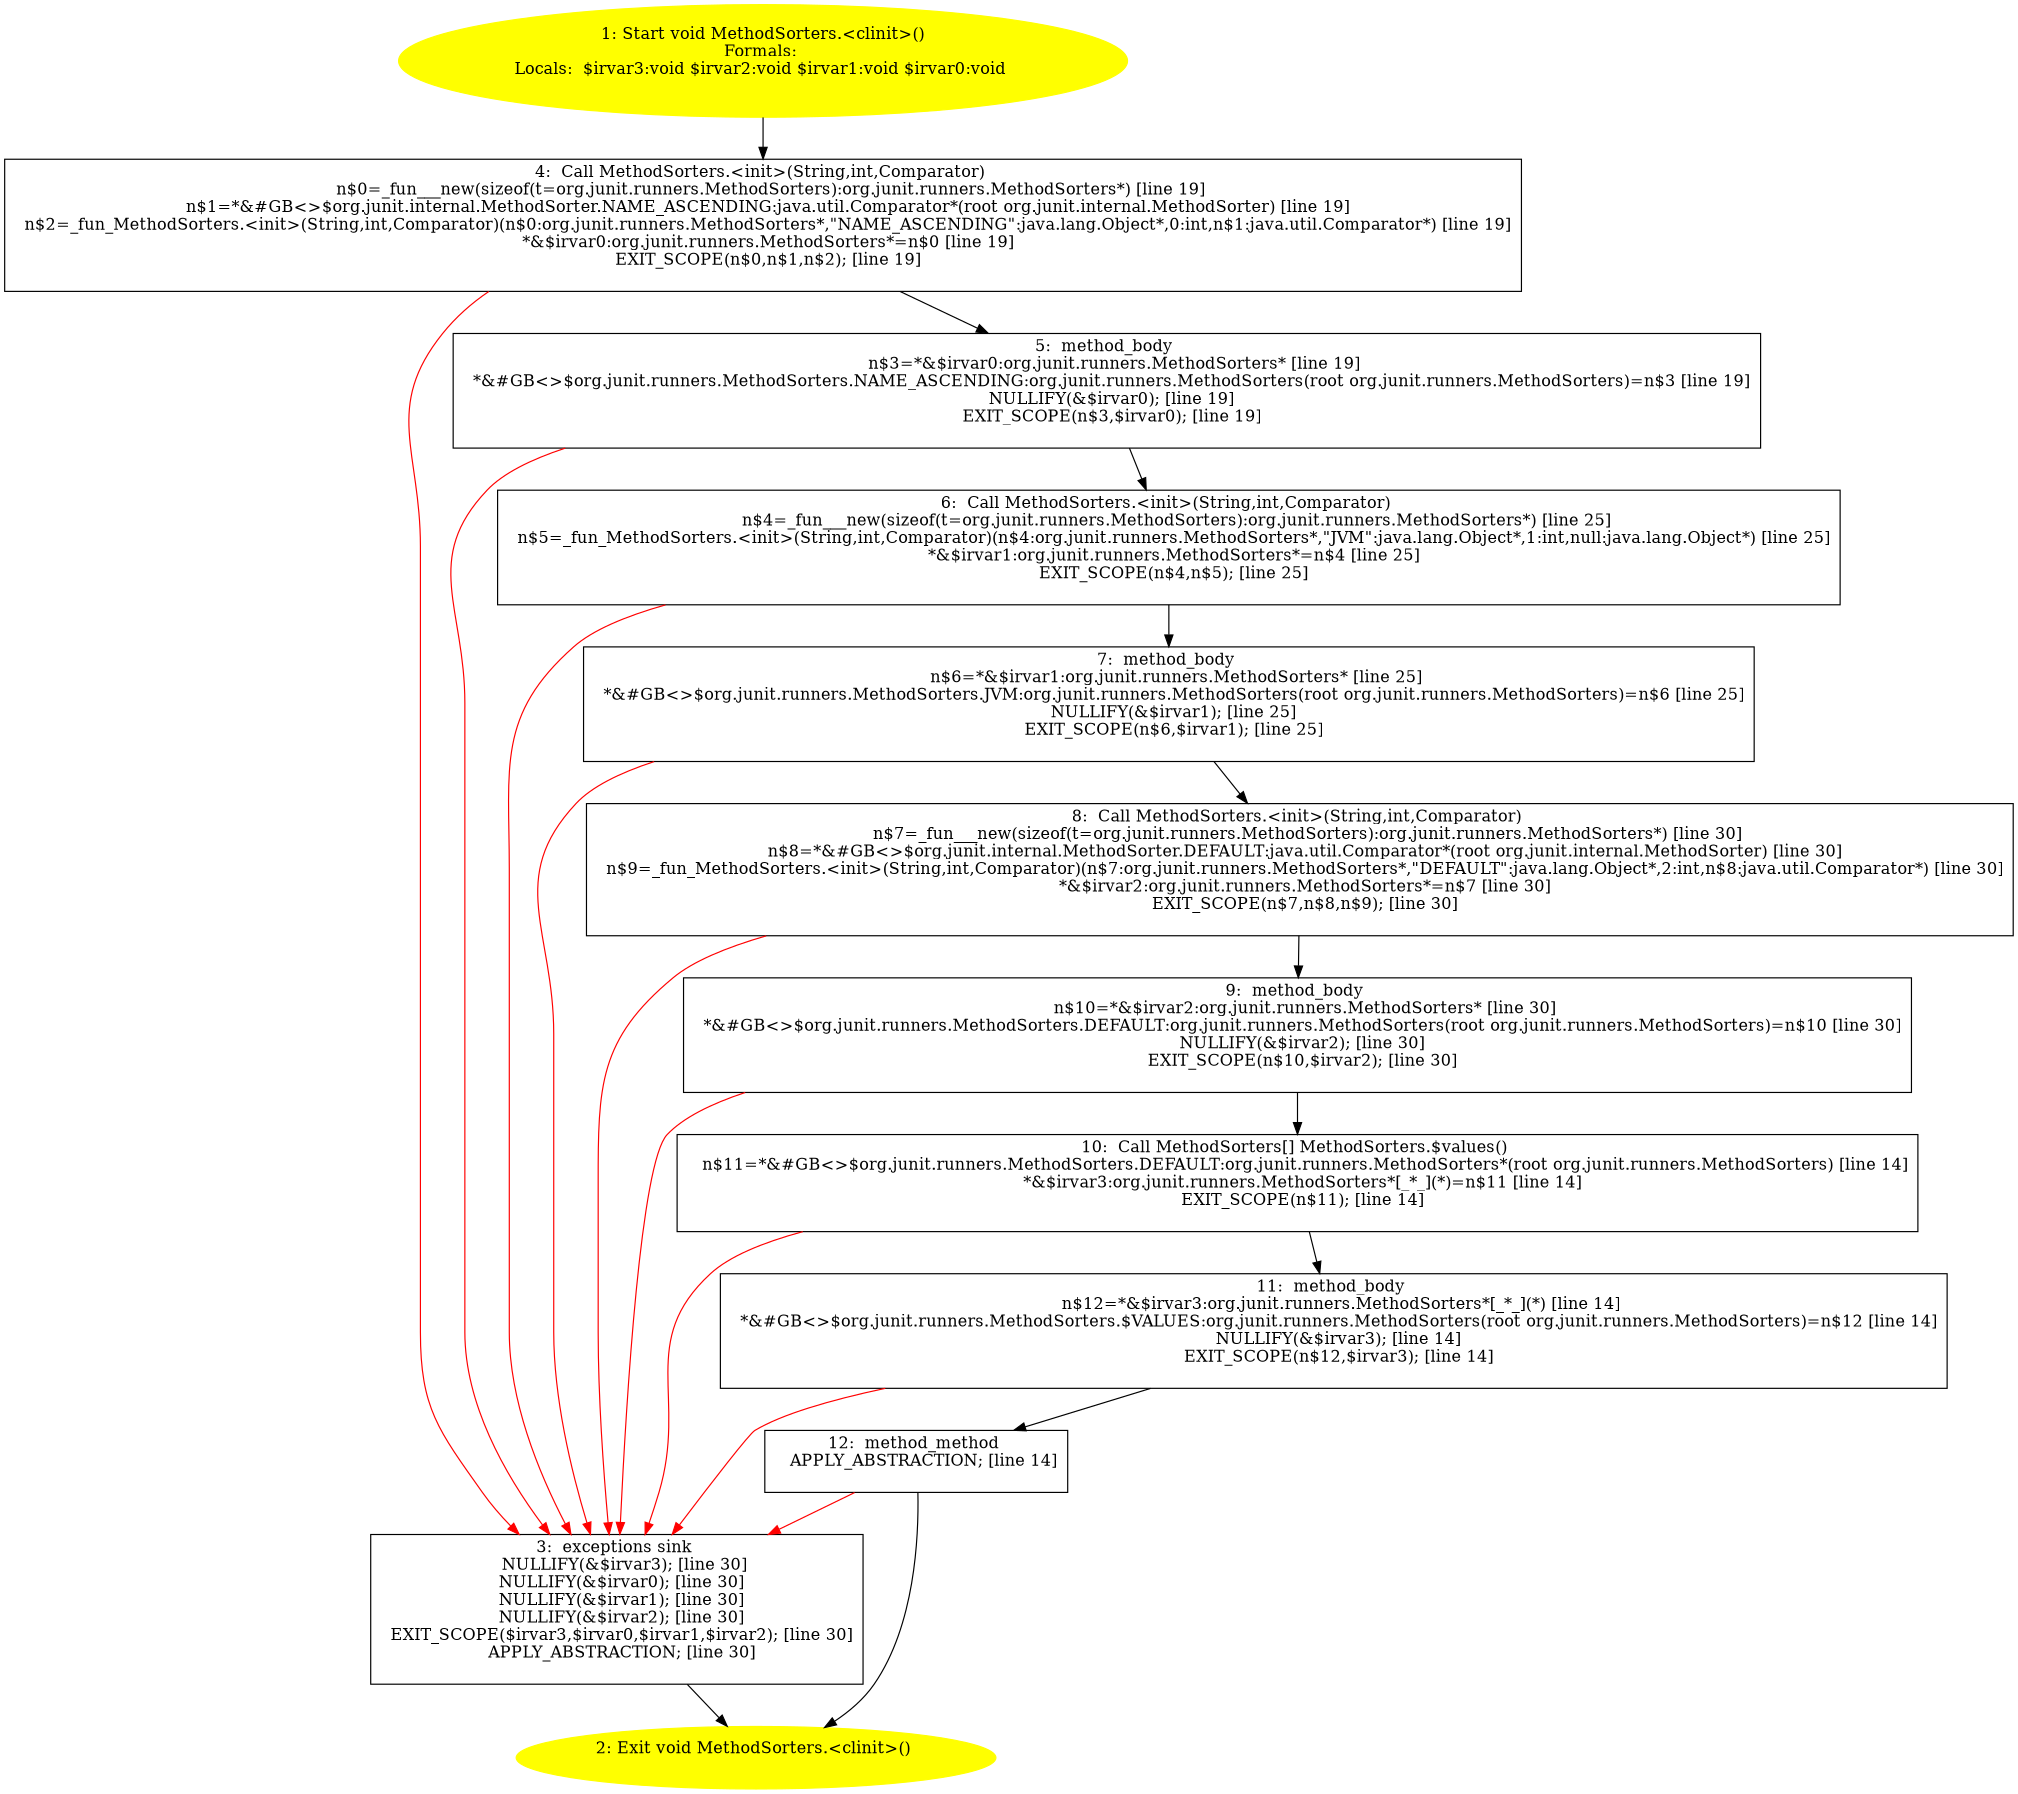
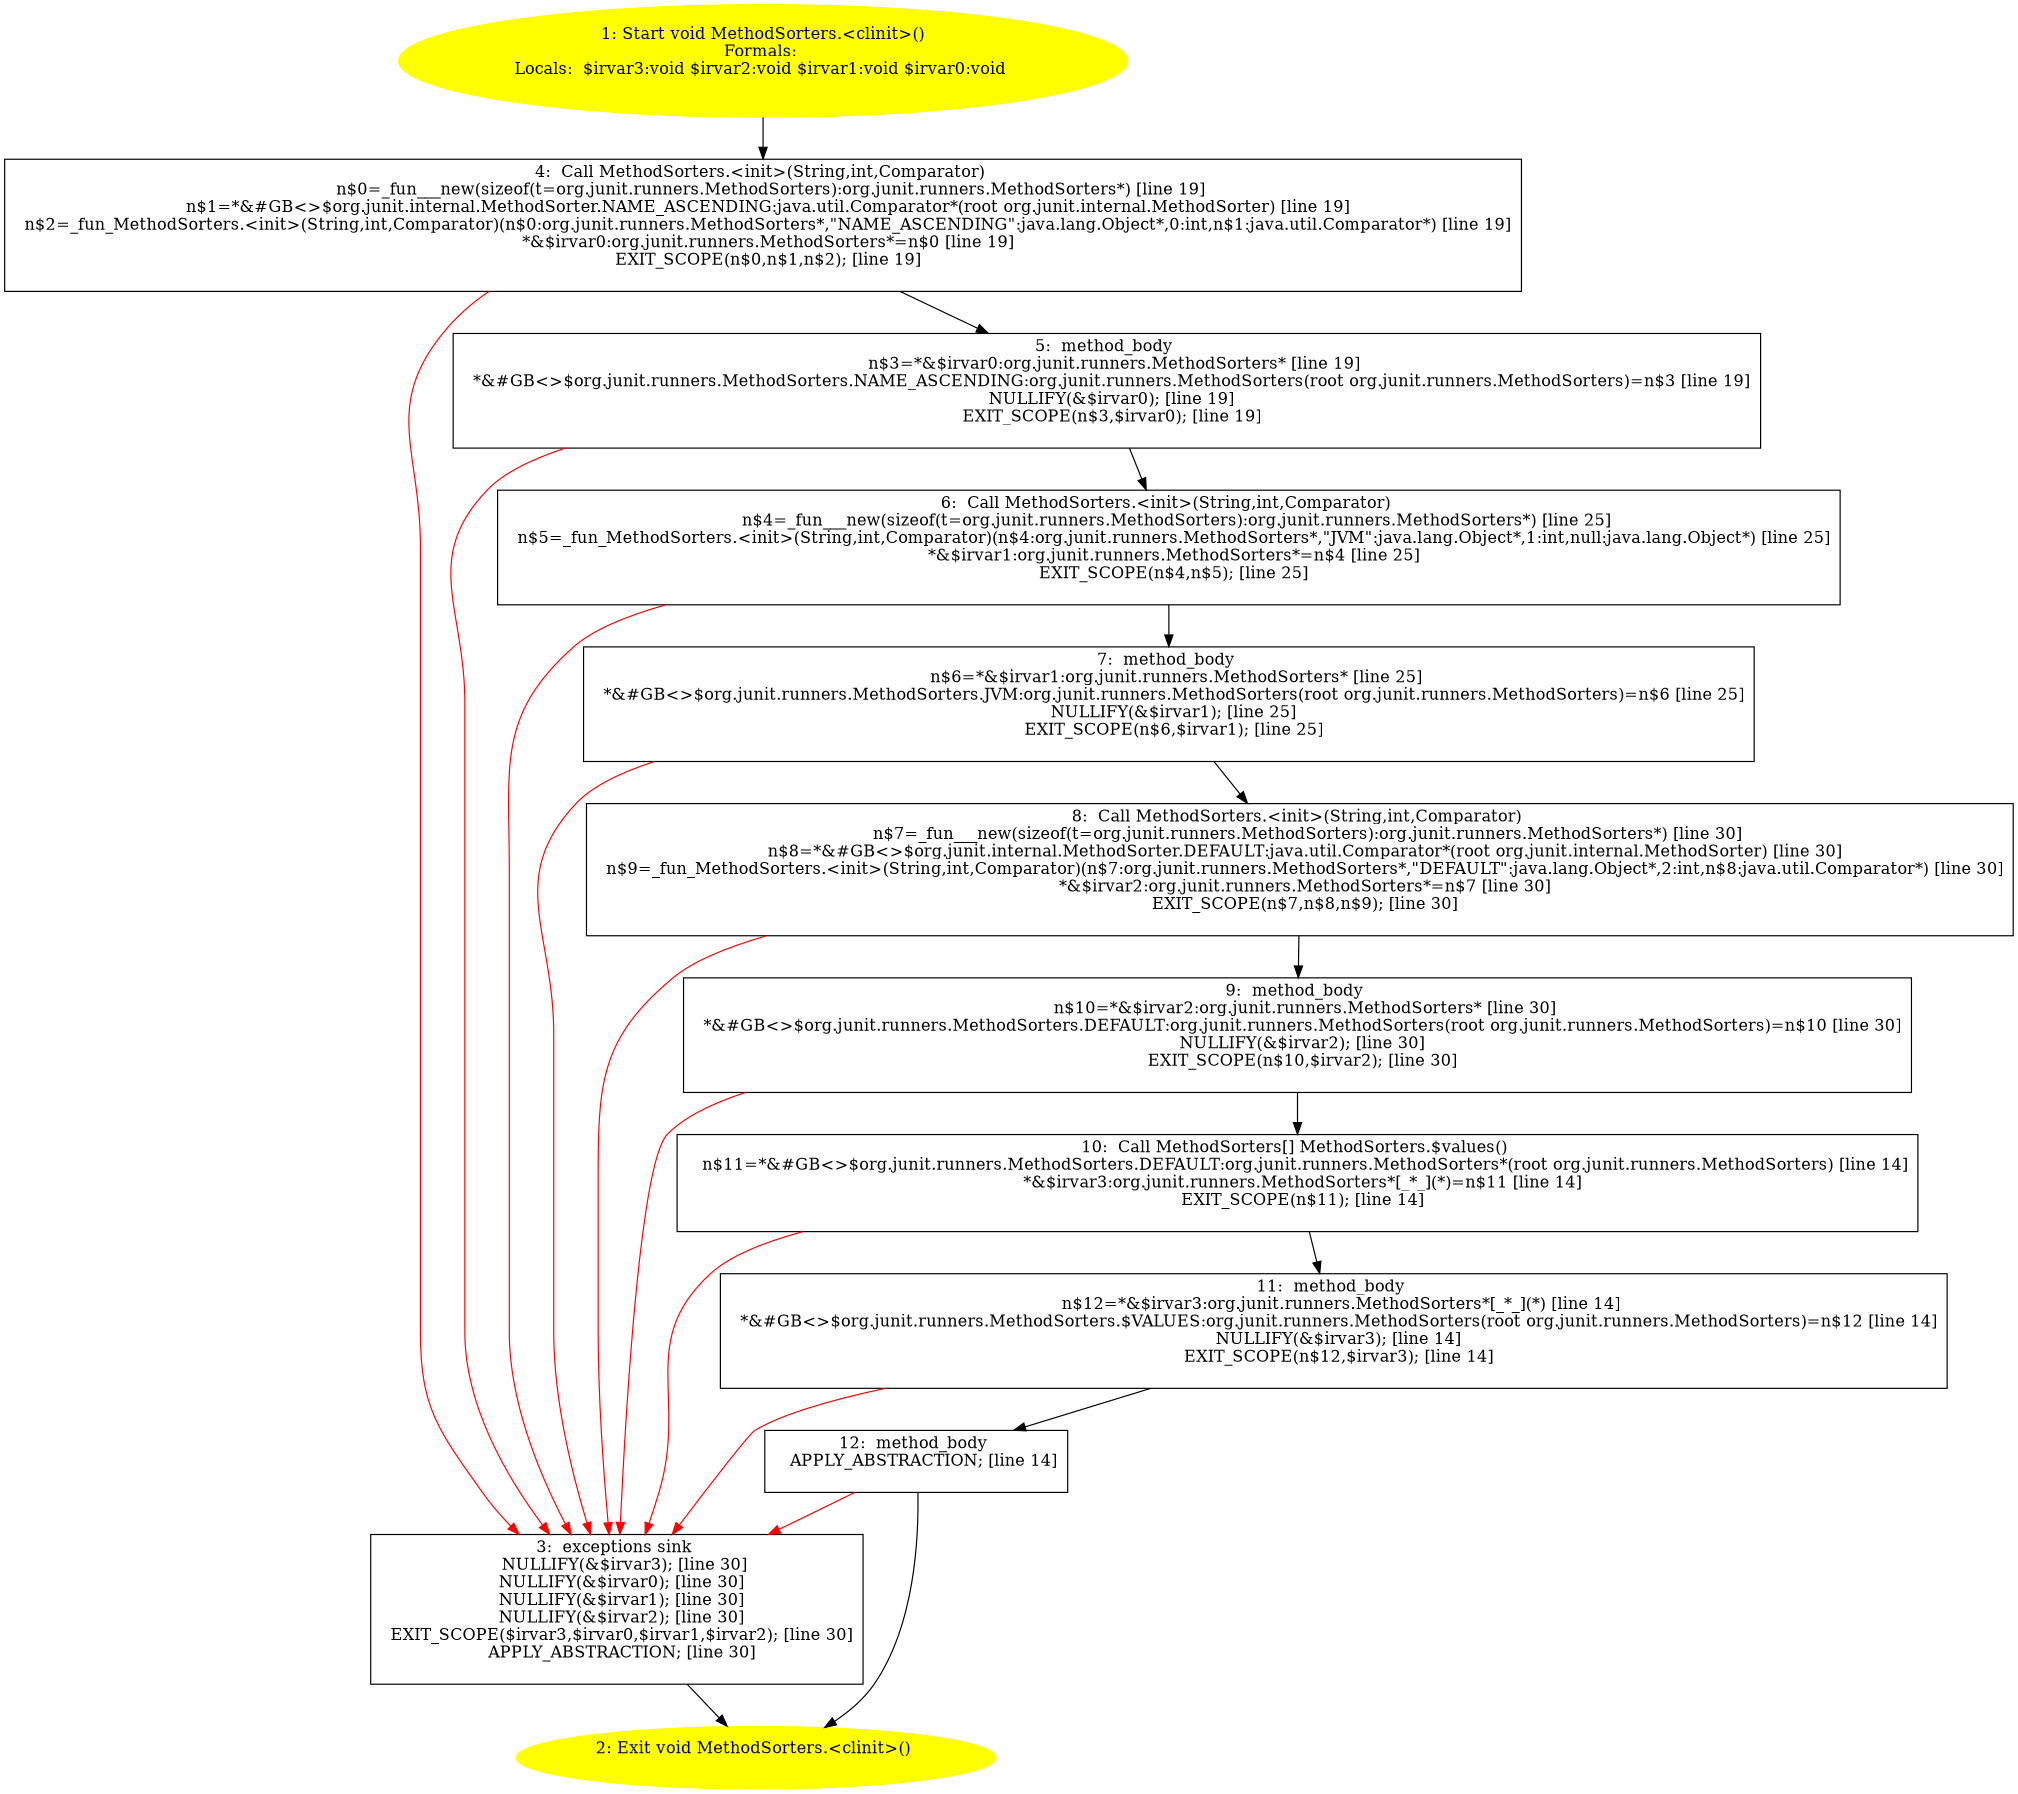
node "12:  method_method APPLY_ABSTRACTION; [line 14]": label "12:  method_method APPLY_ABSTRACTION; [line 14]" -> "12:  method_body APPLY_ABSTRACTION; [line 14]"
